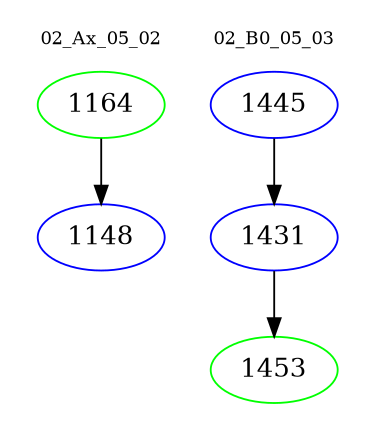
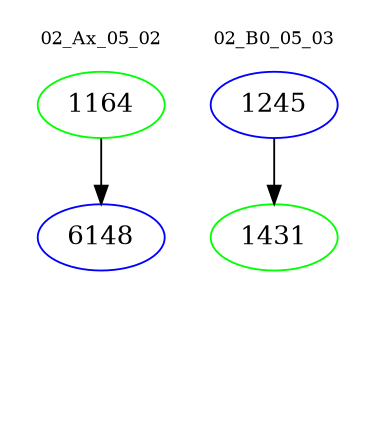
node "1445": label "1445" -> "1245"
node "1148": label "1148" -> "6148"
node "1431": color blue -> green
node "1453": removed
